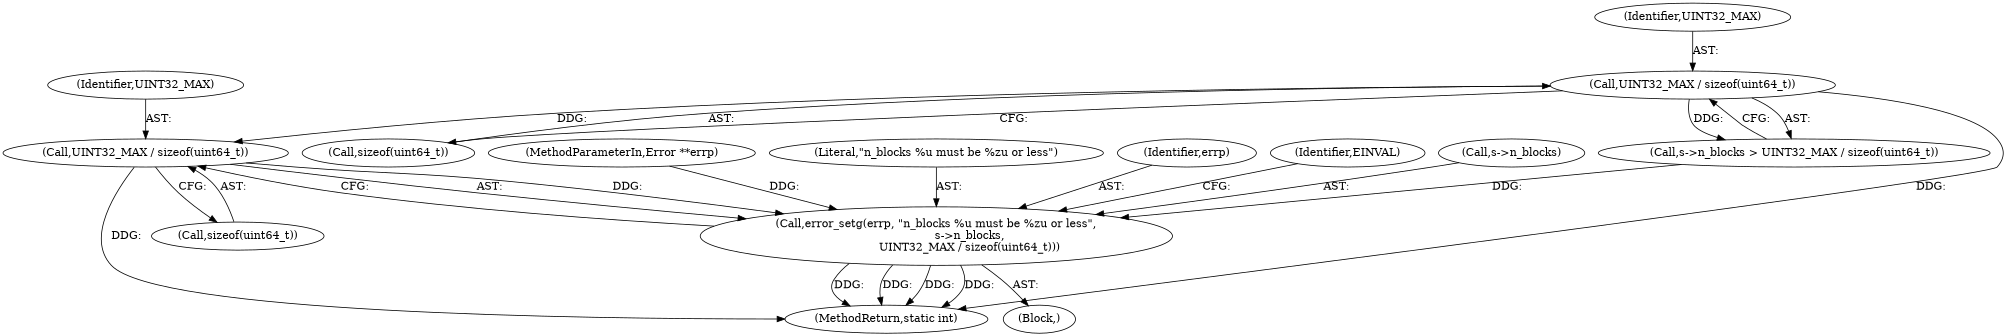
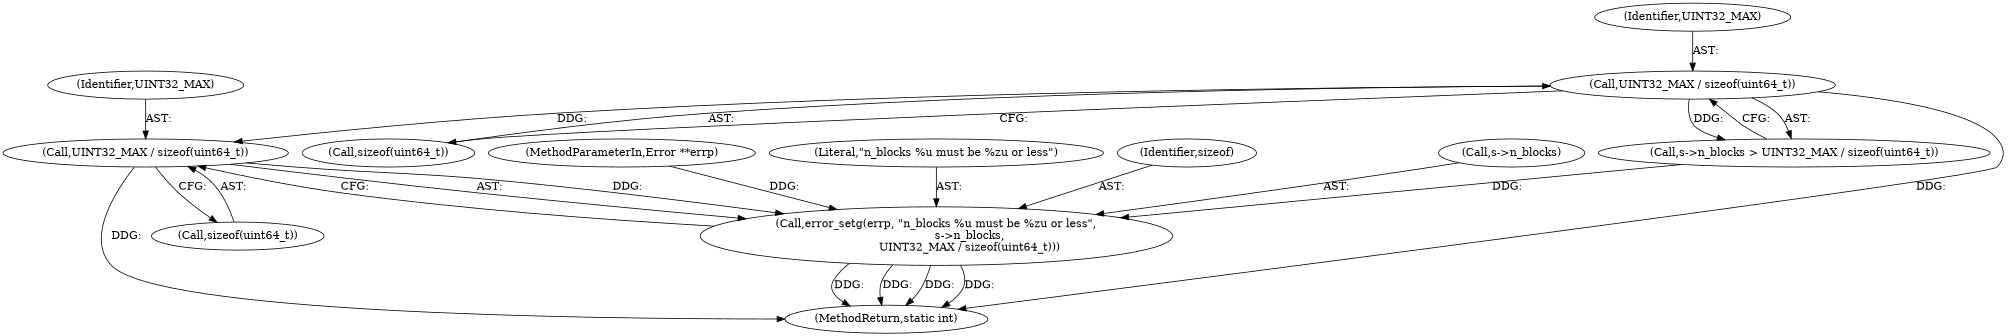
node "(Identifier,errp)": label "(Identifier,errp)" -> "(Identifier,sizeof)"
node "(Identifier,EINVAL)": removed
node "(Block,)": removed
